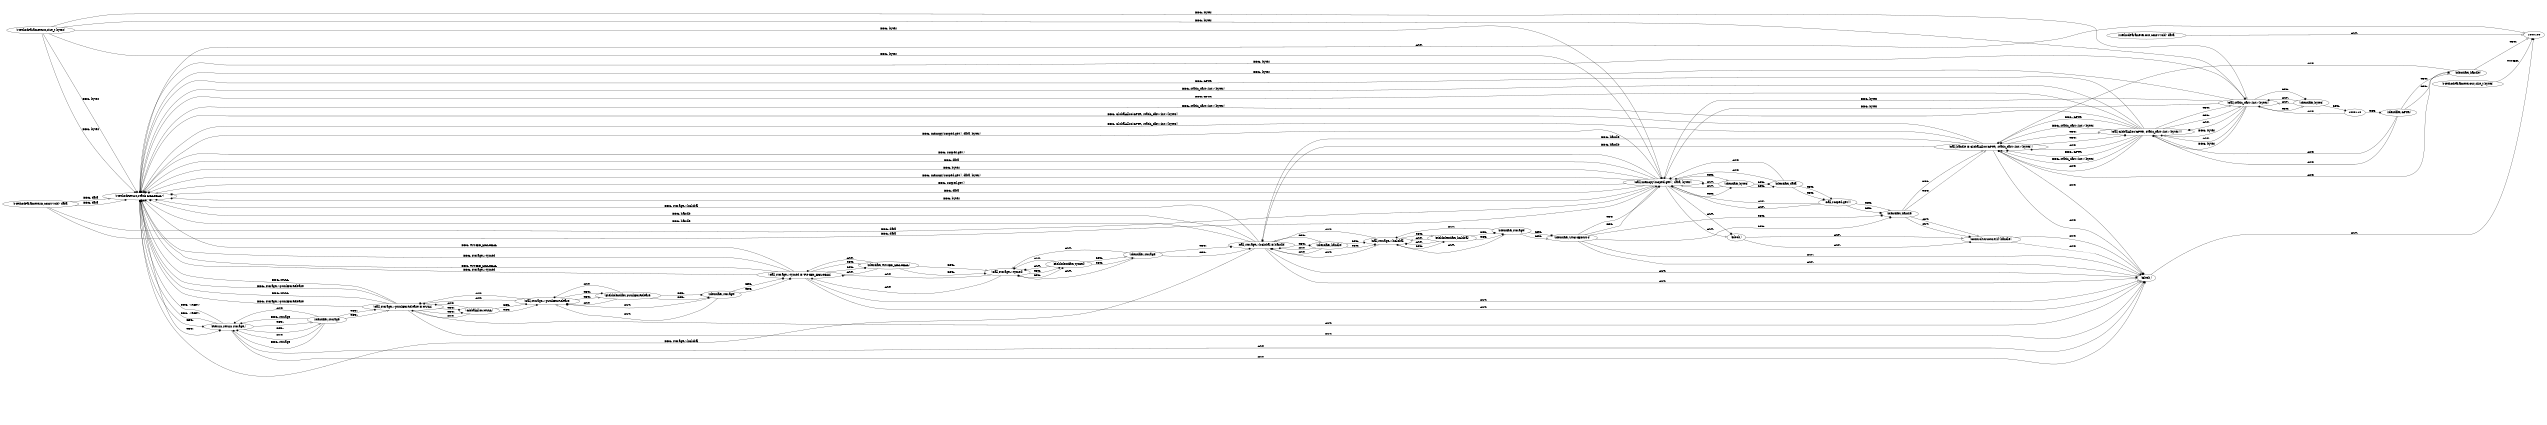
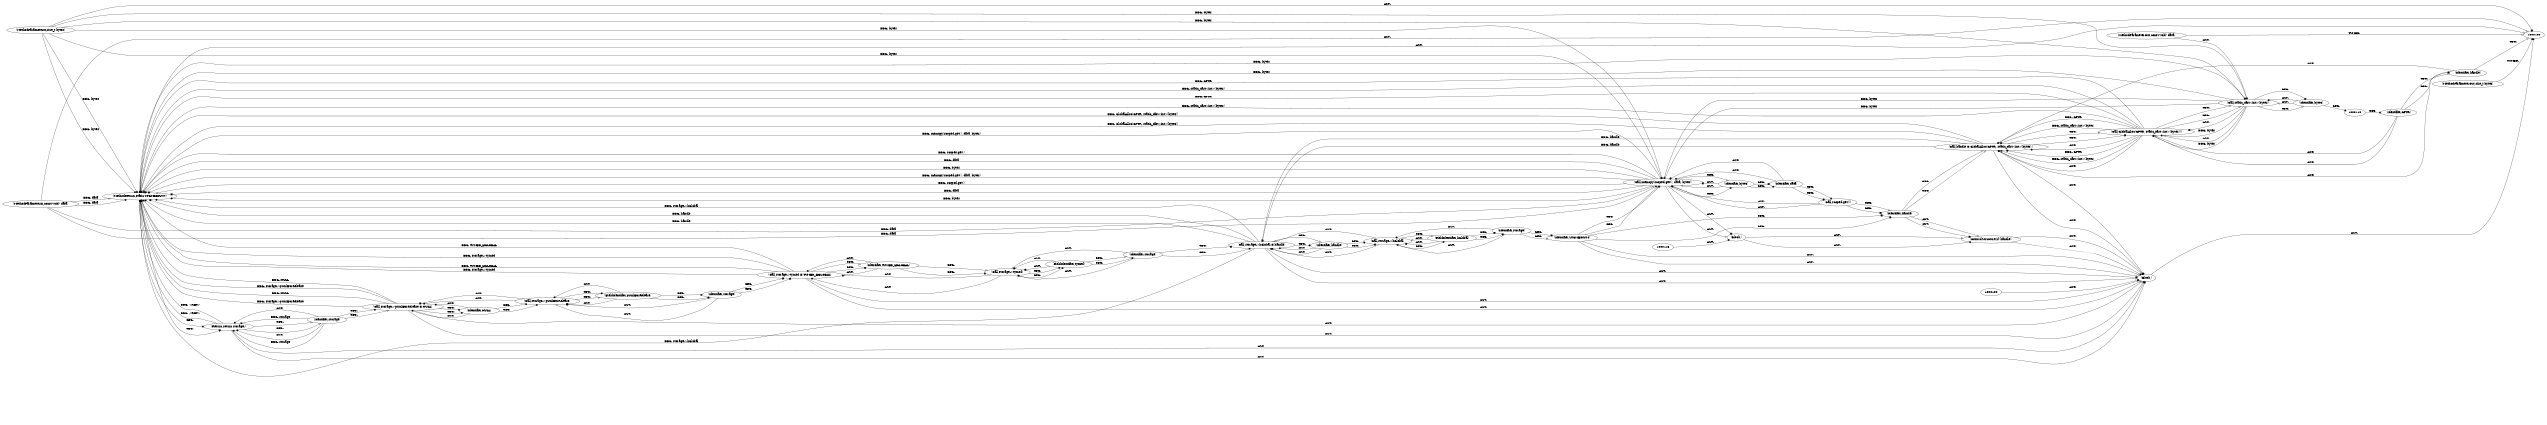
edge "(MethodParameterIn,size_t bytes)" -> "1000100": added, label "AST:"
edge "(MethodParameterOut,const void* data)" -> "1000100": label "AST: " -> "TYMED: "
edge "(MethodParameterIn,const void* data)" -> "1000100": added, label "AST:"
edge "1000110" -> "(Call,static_cast<int>(bytes))": now "(MethodParameterOut,const void* data)" -> "(Call,static_cast<int>(bytes))"
node "(MethodReturn,static HGLOBAL*)": label "(MethodReturn,static HGLOBAL*)" -> "(MethodReturn,static STGMEDIUM*)"
node "1000115": added
node "1000104": added
node "(GlobalAlloc,NULL)": label "(GlobalAlloc,NULL)" -> "(Identifier,NULL)"
